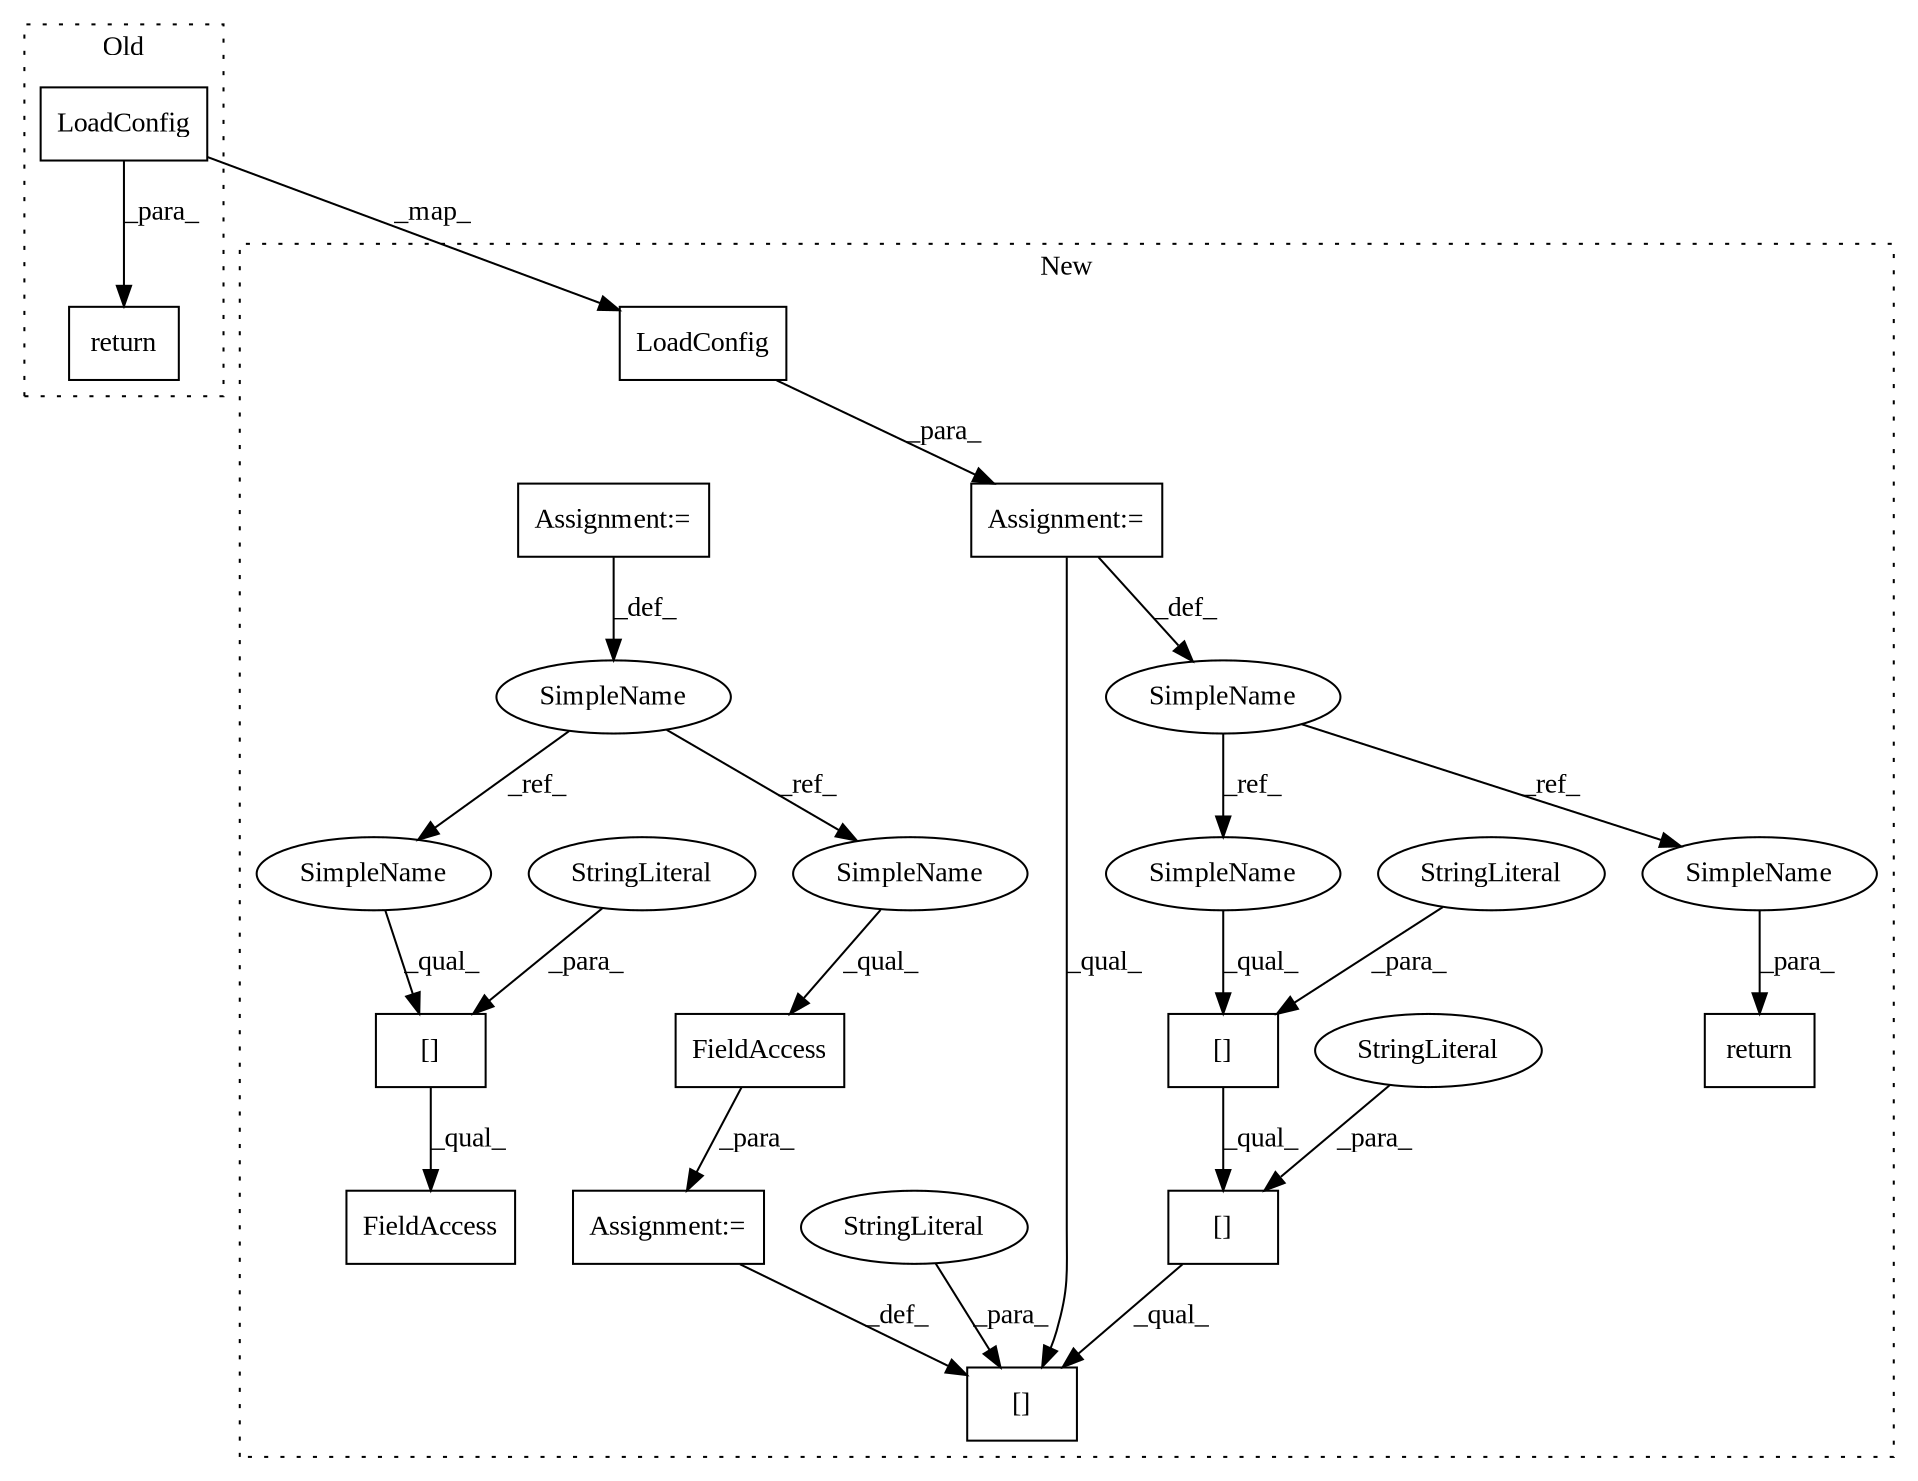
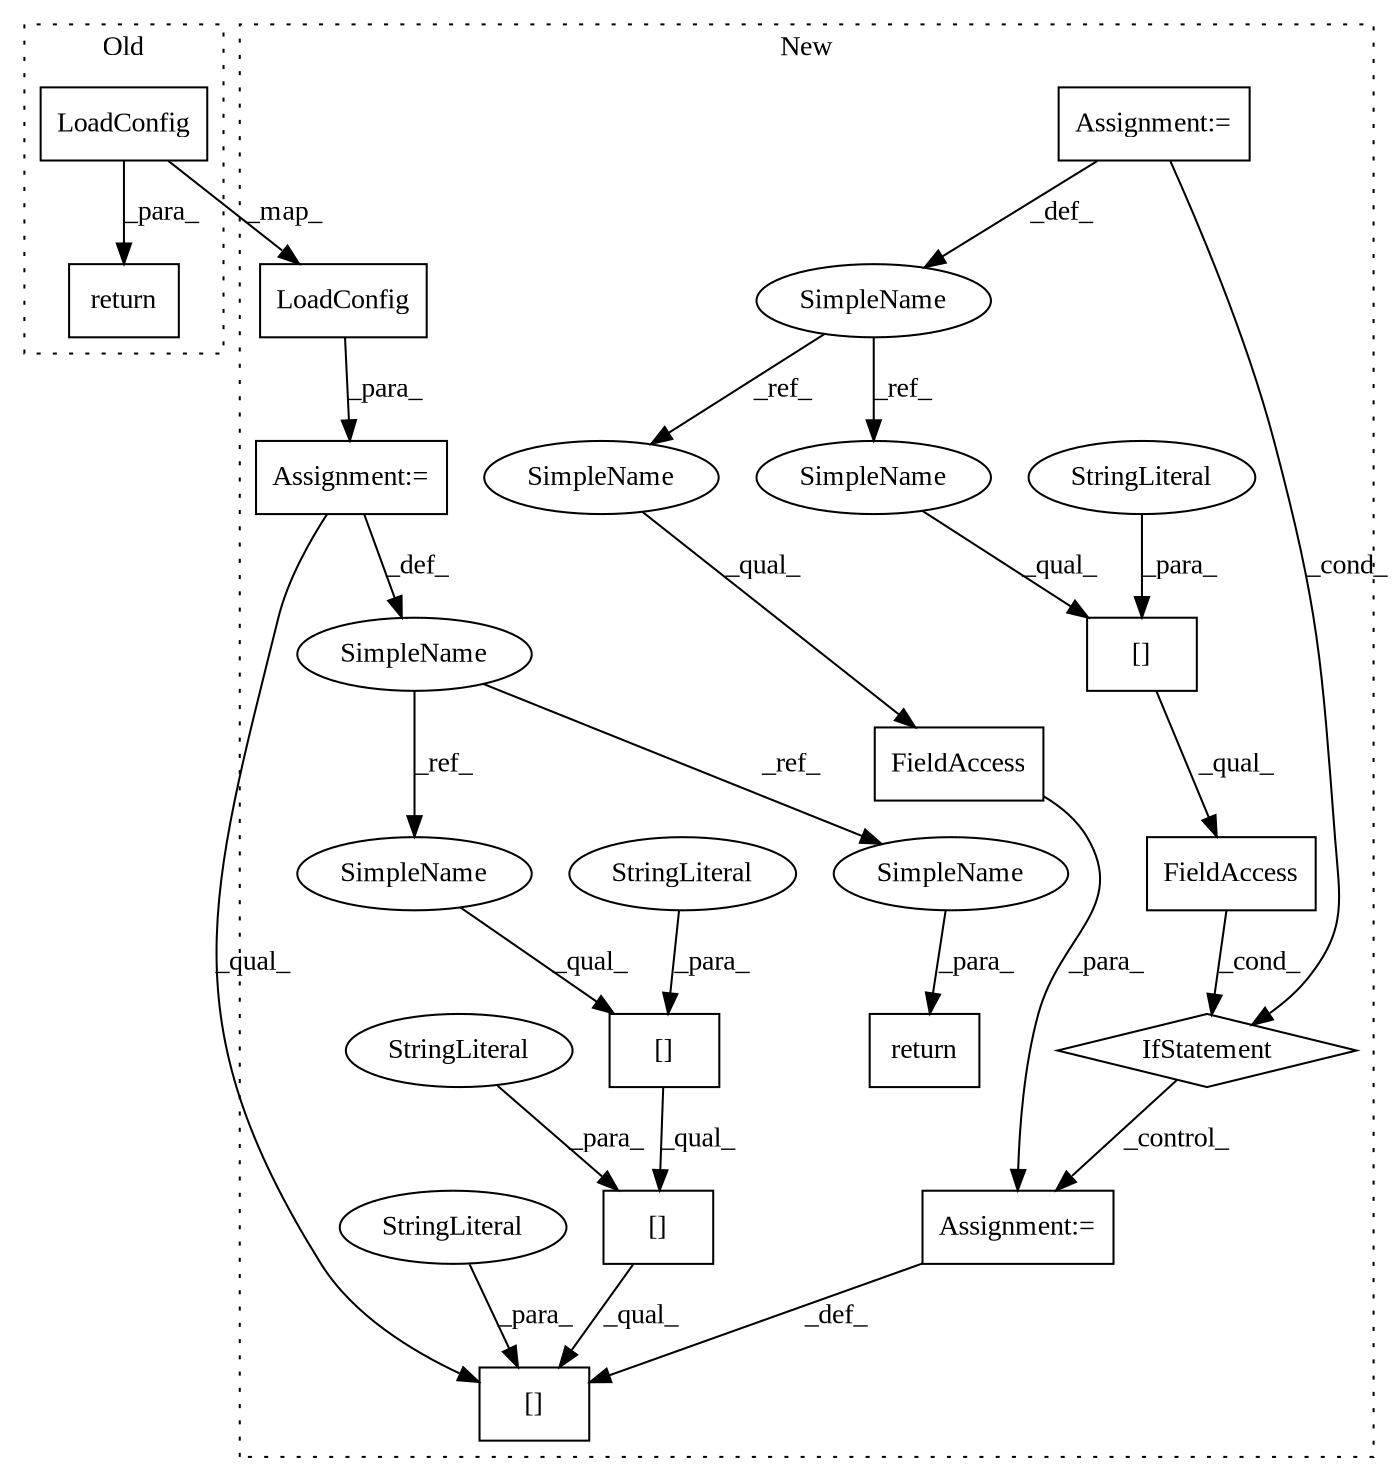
node "IfStatement": added
